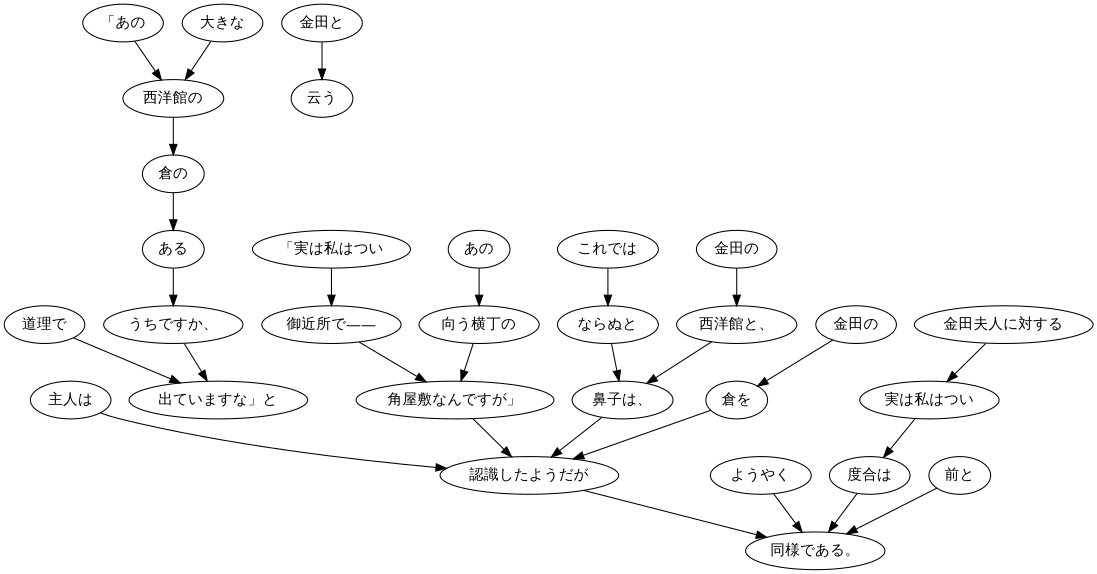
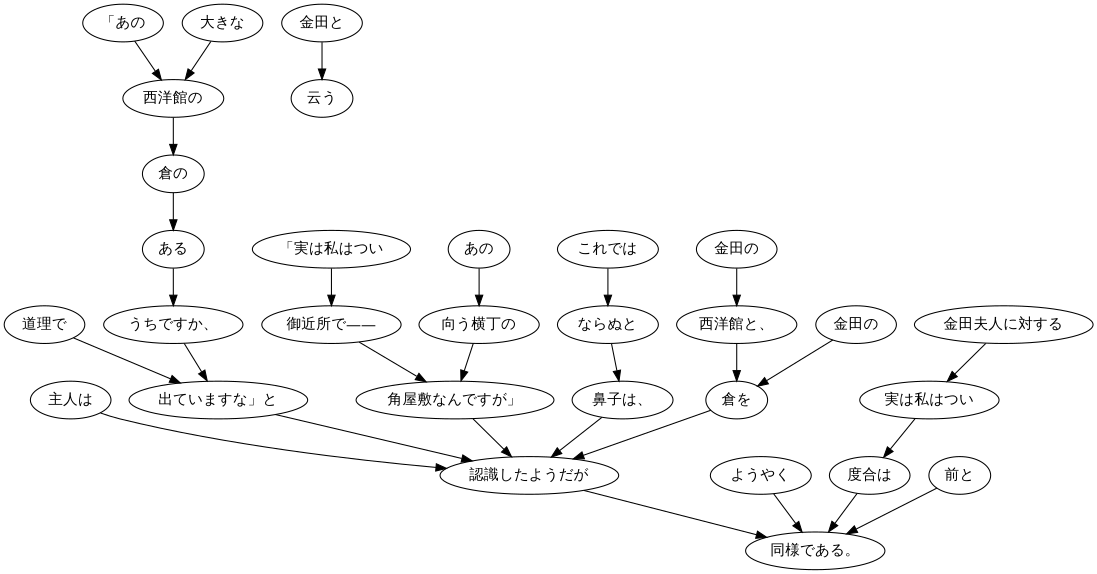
edge "西洋館と、" -> "鼻子は、": now "西洋館と、" -> "倉を"
edge "出ていますな」と" -> "認識したようだが": added
